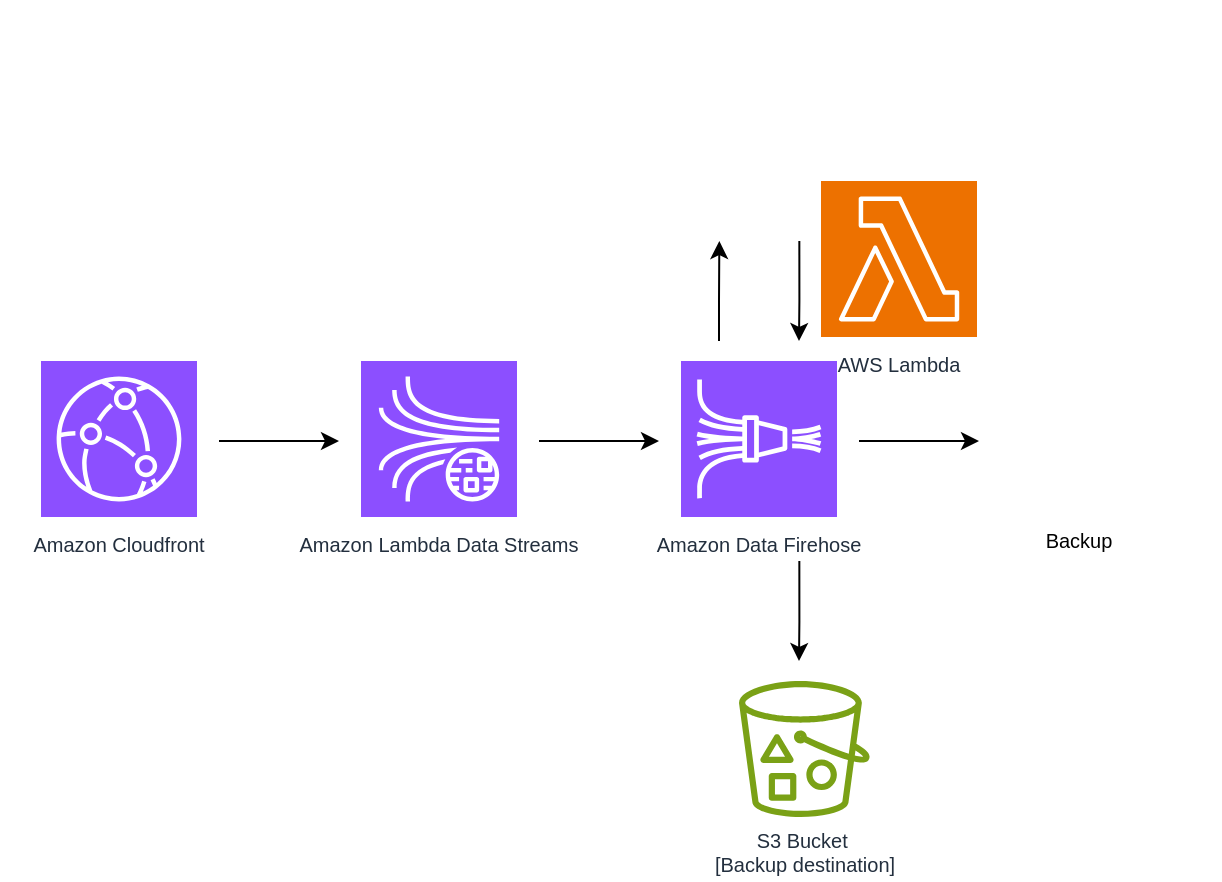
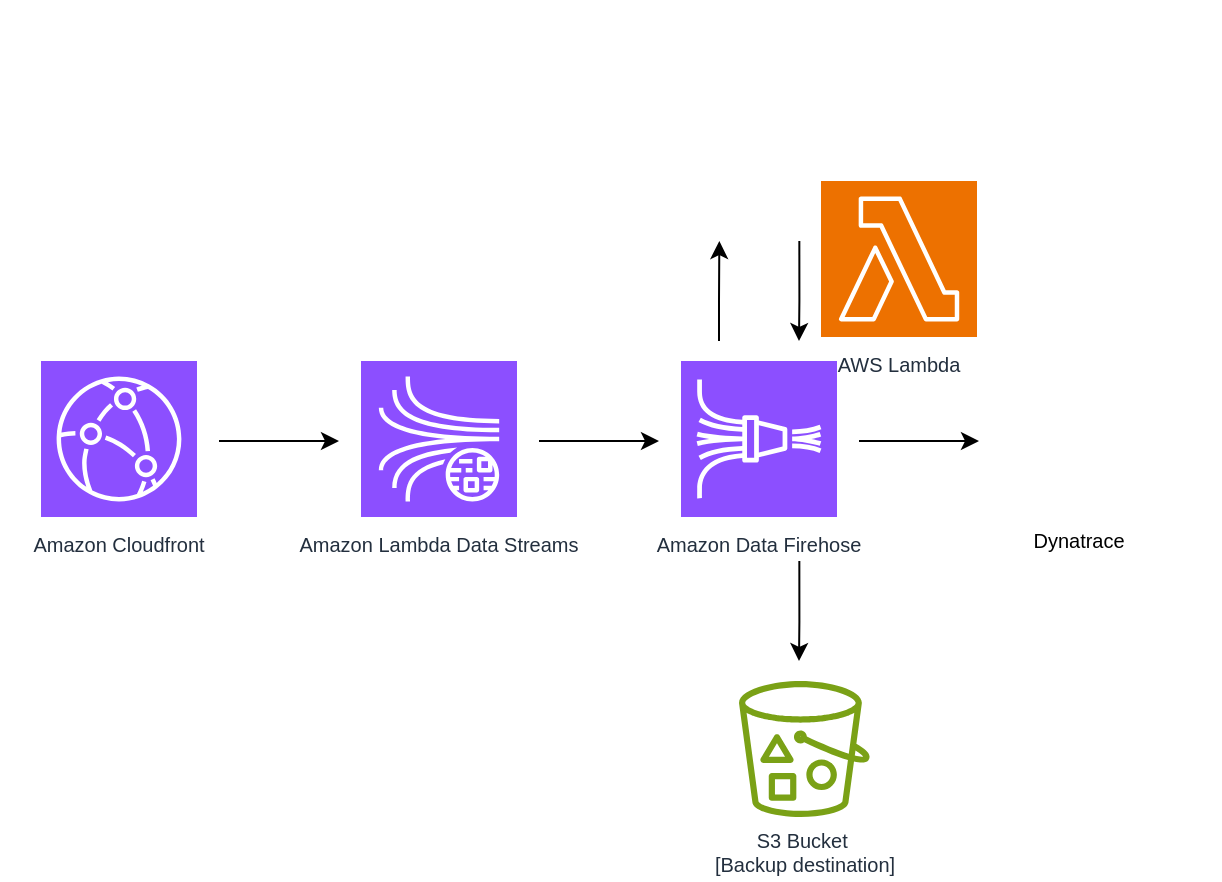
node "Backup": label "Backup" -> "Dynatrace"
